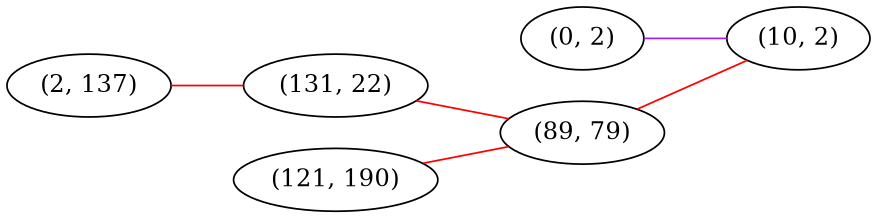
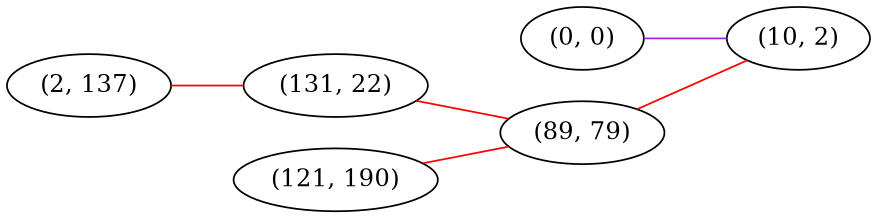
node "(0, 2)": label "(0, 2)" -> "(0, 0)"
